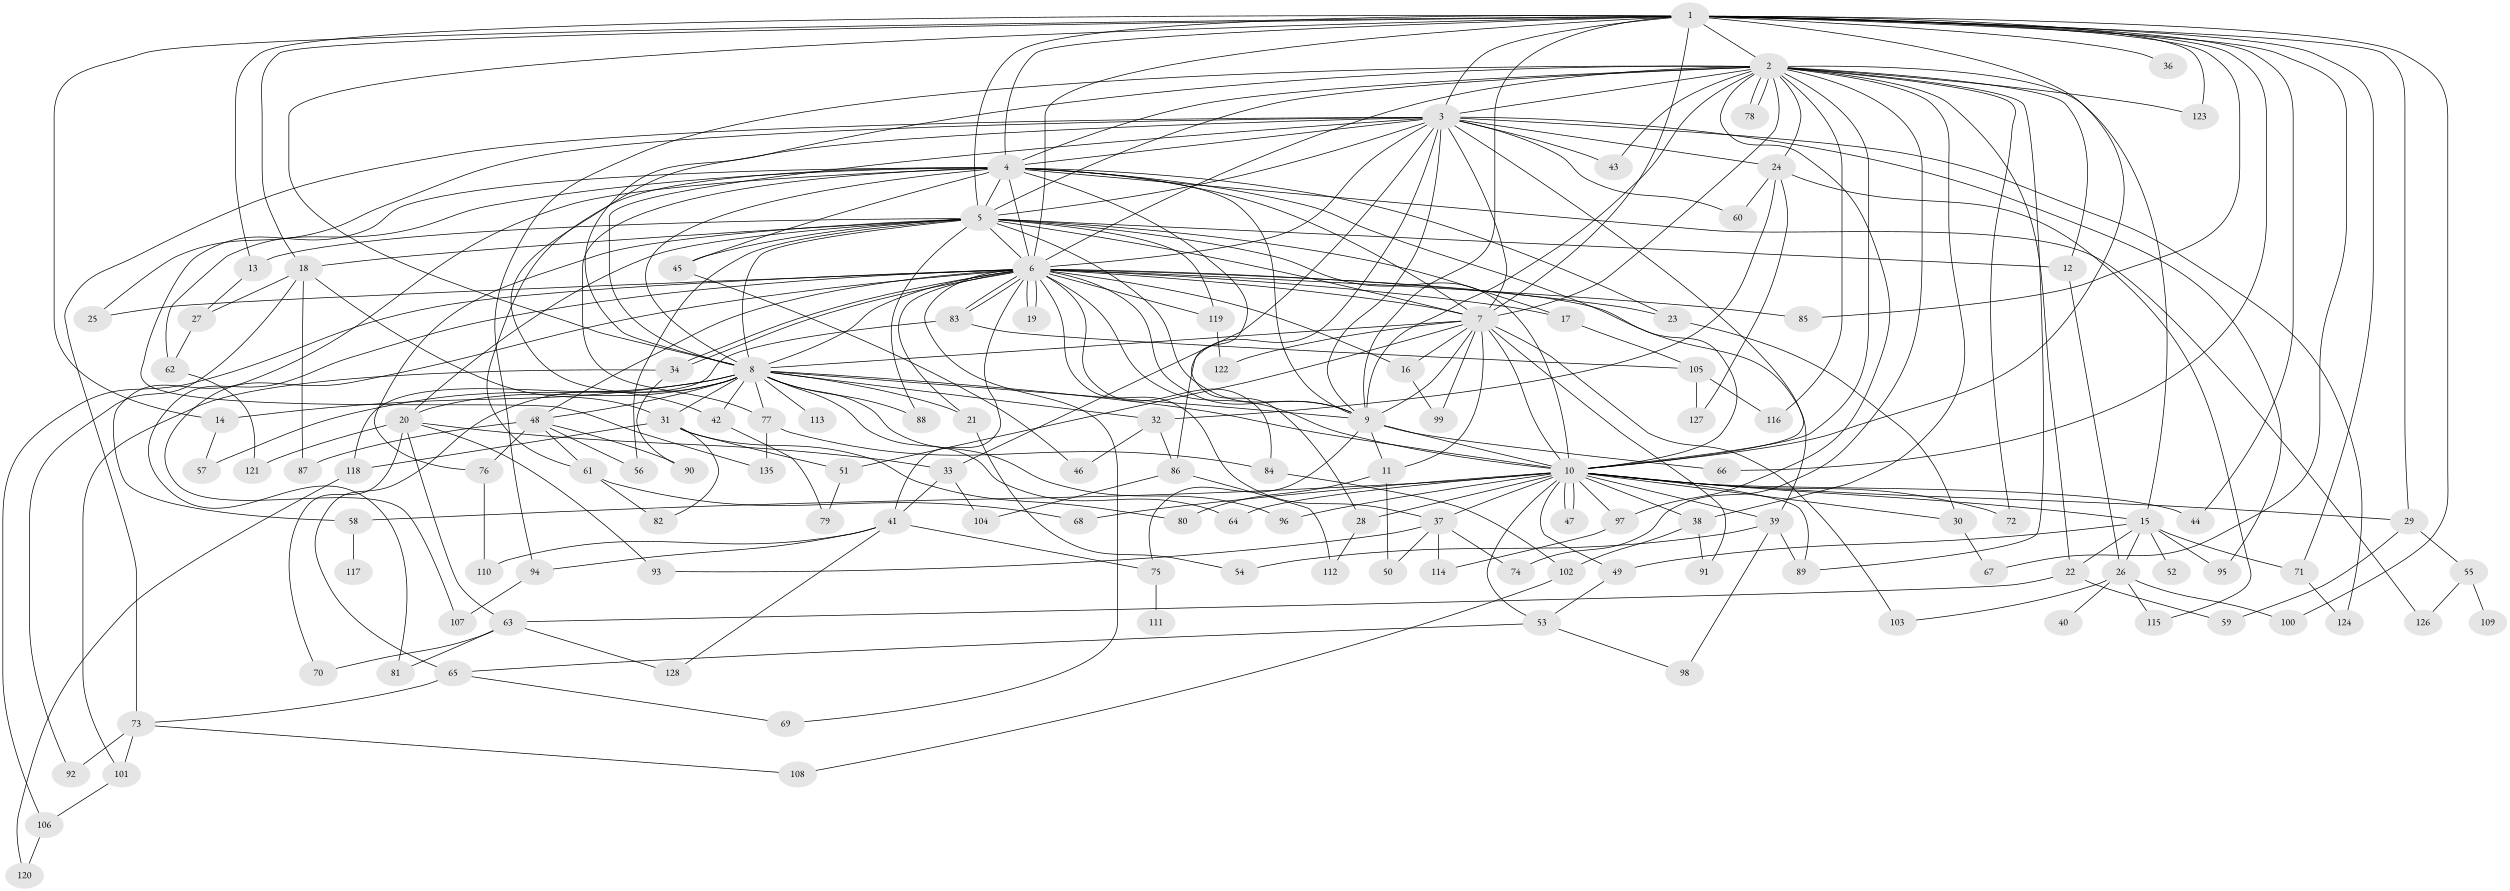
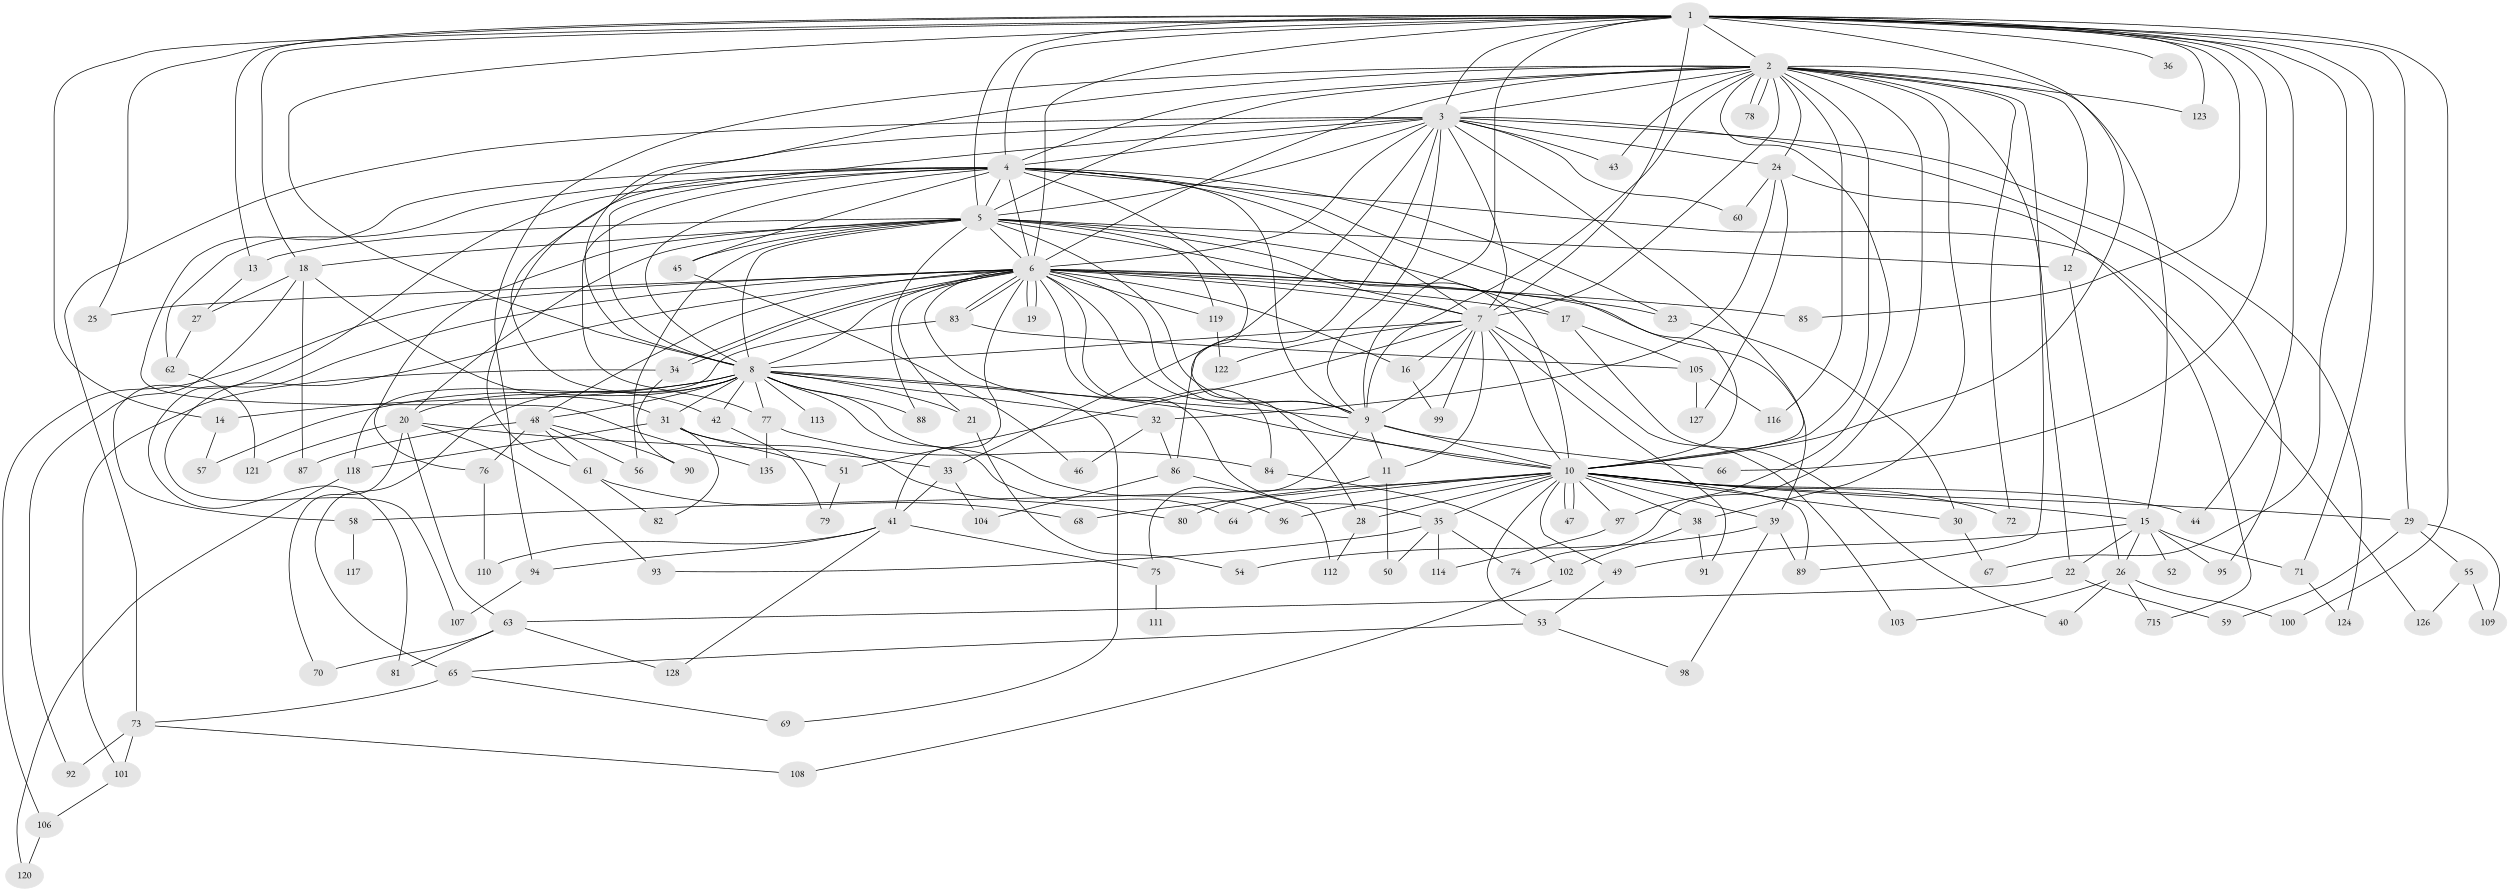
edge "3" -- "25": now "1" -- "25"
edge "17" -- "40": added
node "37": label "37" -> "35"
edge "29" -- "109": added
node "115": label "115" -> "715"
